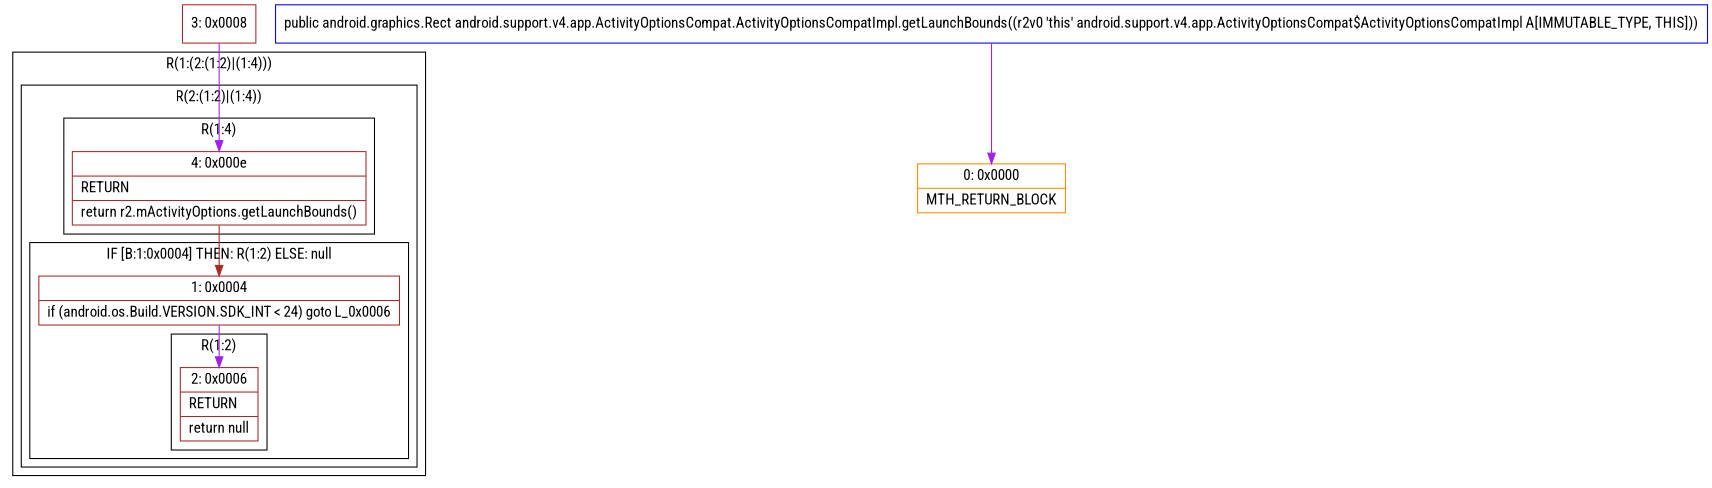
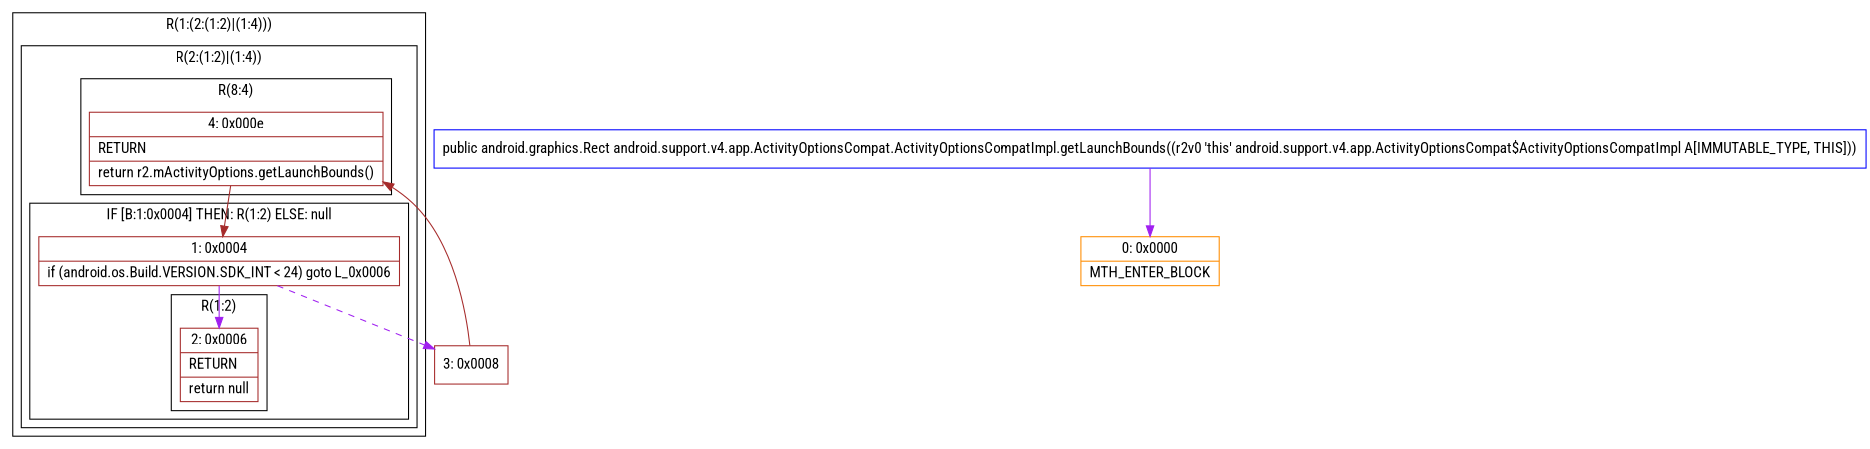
edge "3: 0x0008" -> "4: 0x000e": color purple -> brown
cluster "R(1:4)": label "R(1:4)" -> "R(8:4)"
node "0: 0x0000": text "MTH_RETURN_BLOCK" -> "MTH_ENTER_BLOCK"
edge "1: 0x0004" -> "3: 0x0008": added
